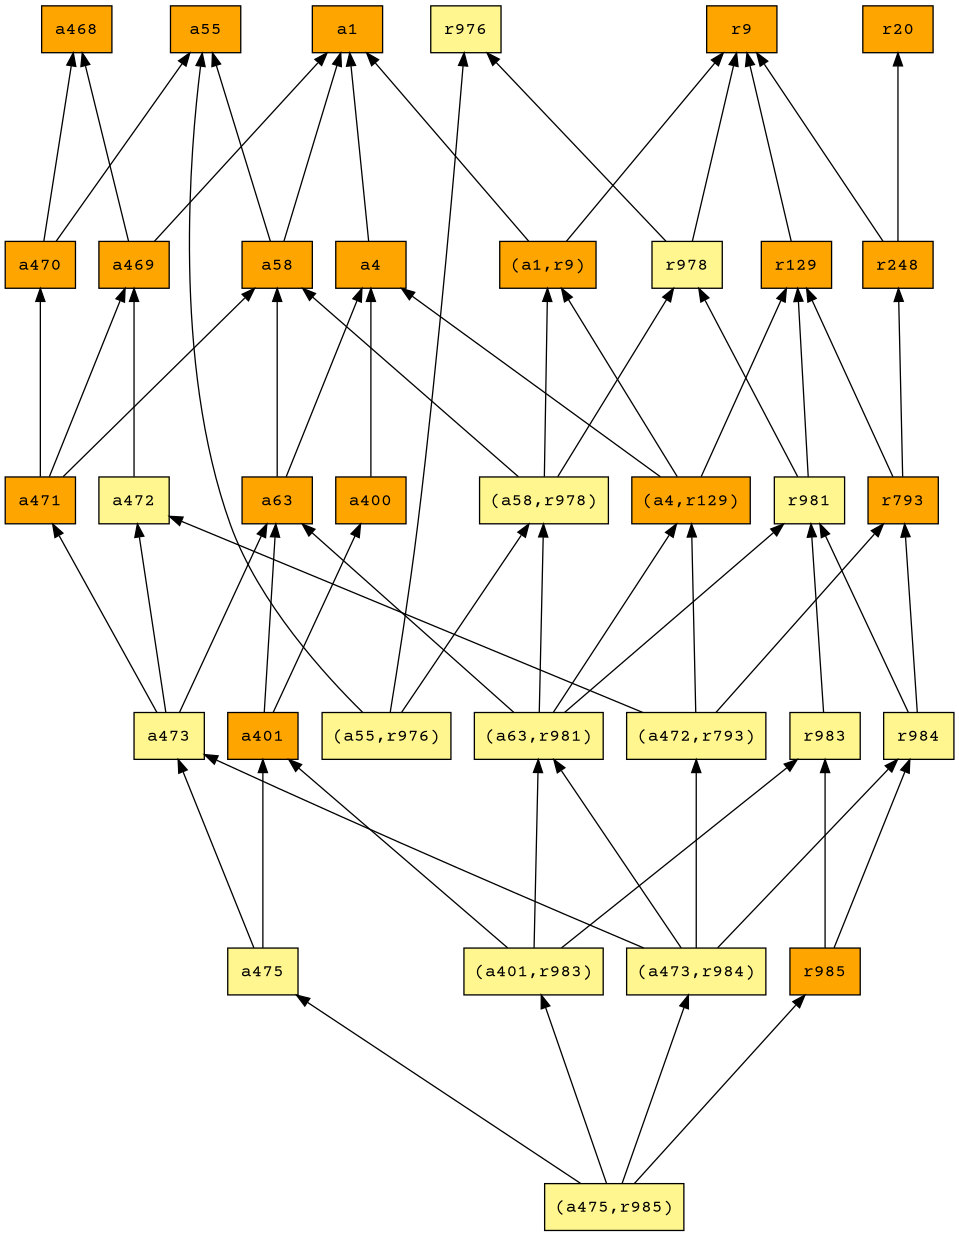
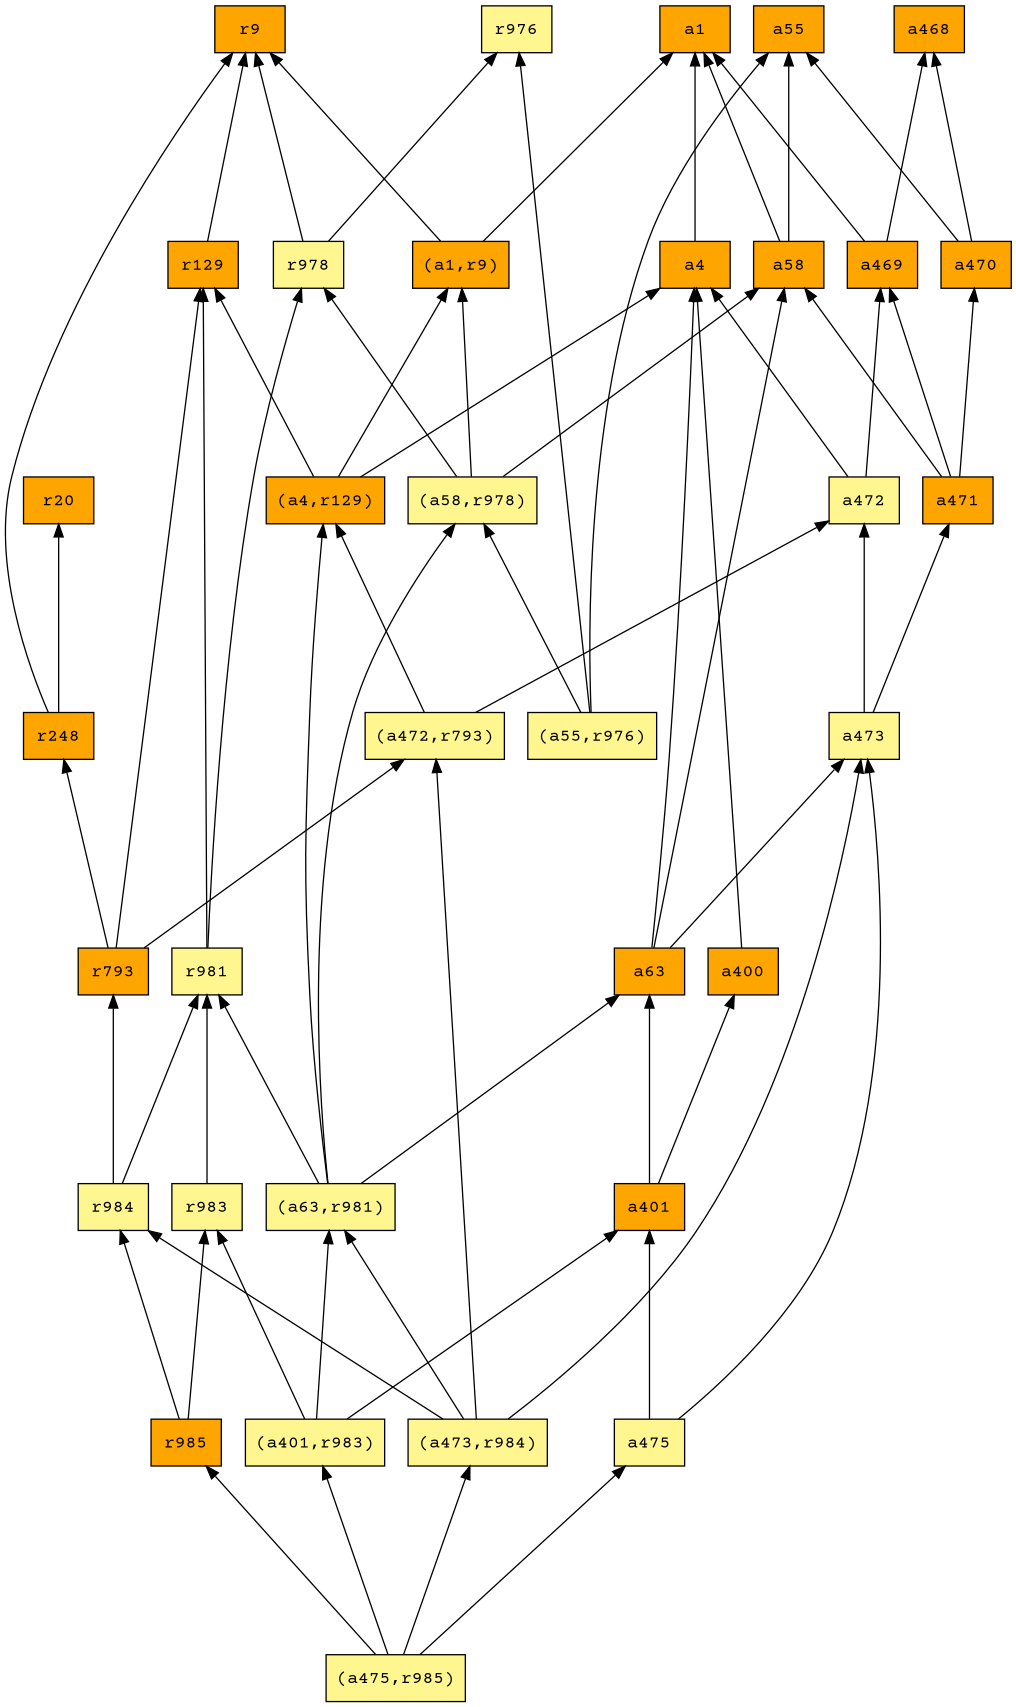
edge "a472" -> "a4": added
edge "(a472,r793)" -> "r793": reversed
edge "a473" -> "a63": reversed
